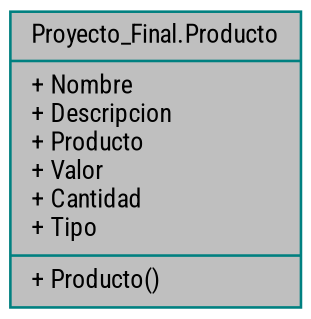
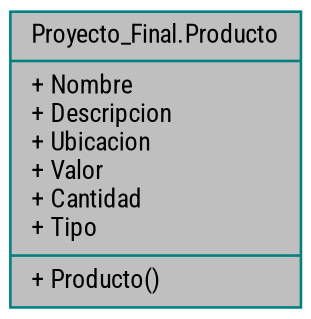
node "Proyecto_Final.Producto": text "+ Producto" -> "+ Ubicacion"
